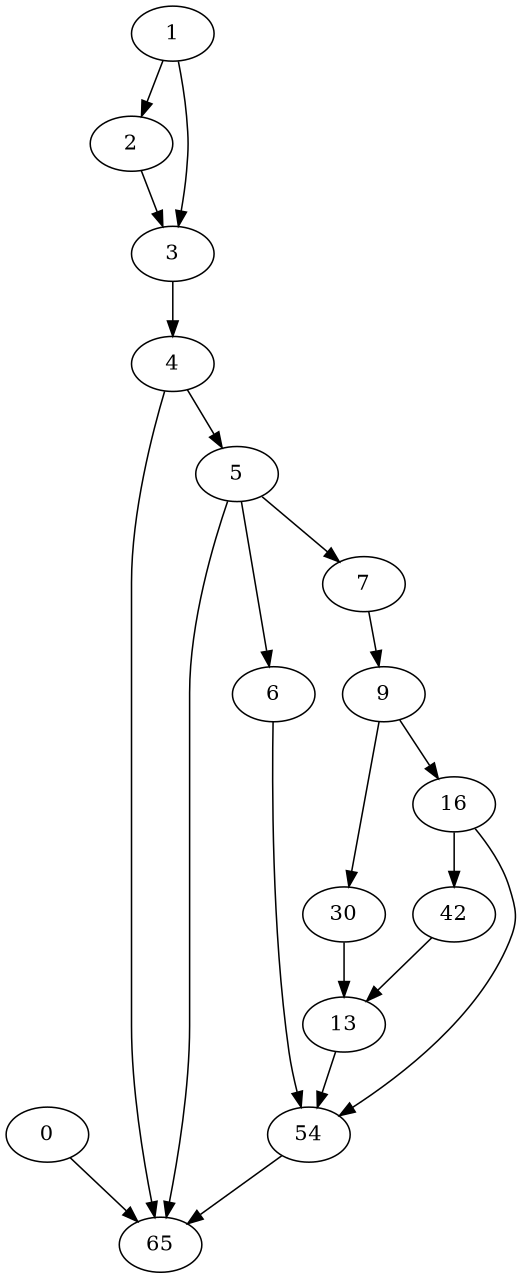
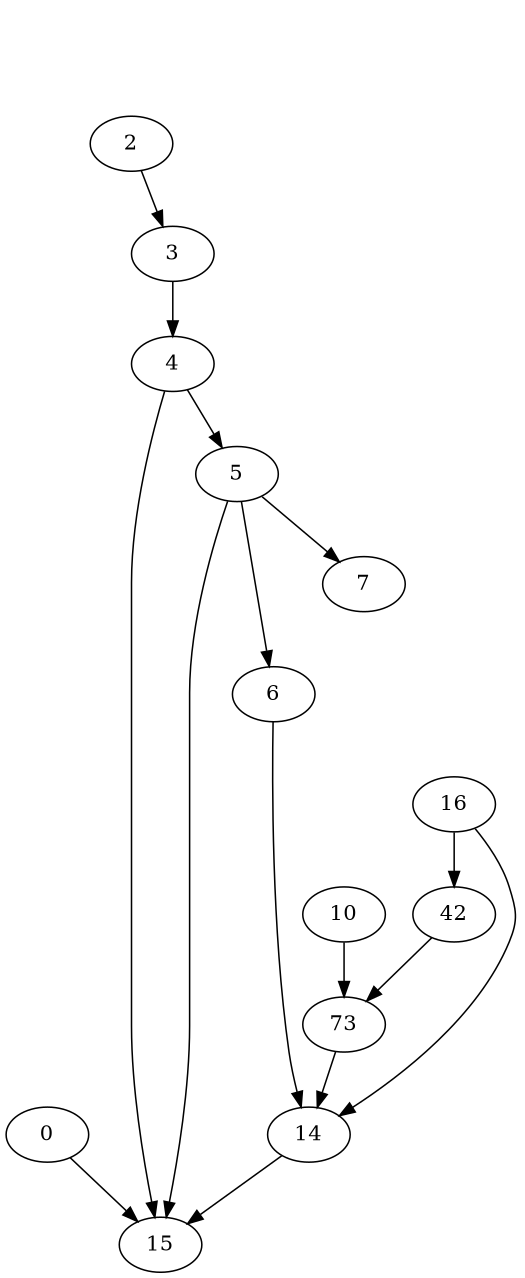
node "1": removed
node "9": removed
node "30": label "30" -> "10"
node "13": label "13" -> "73"
node "54": label "54" -> "14"
node "65": label "65" -> "15"
